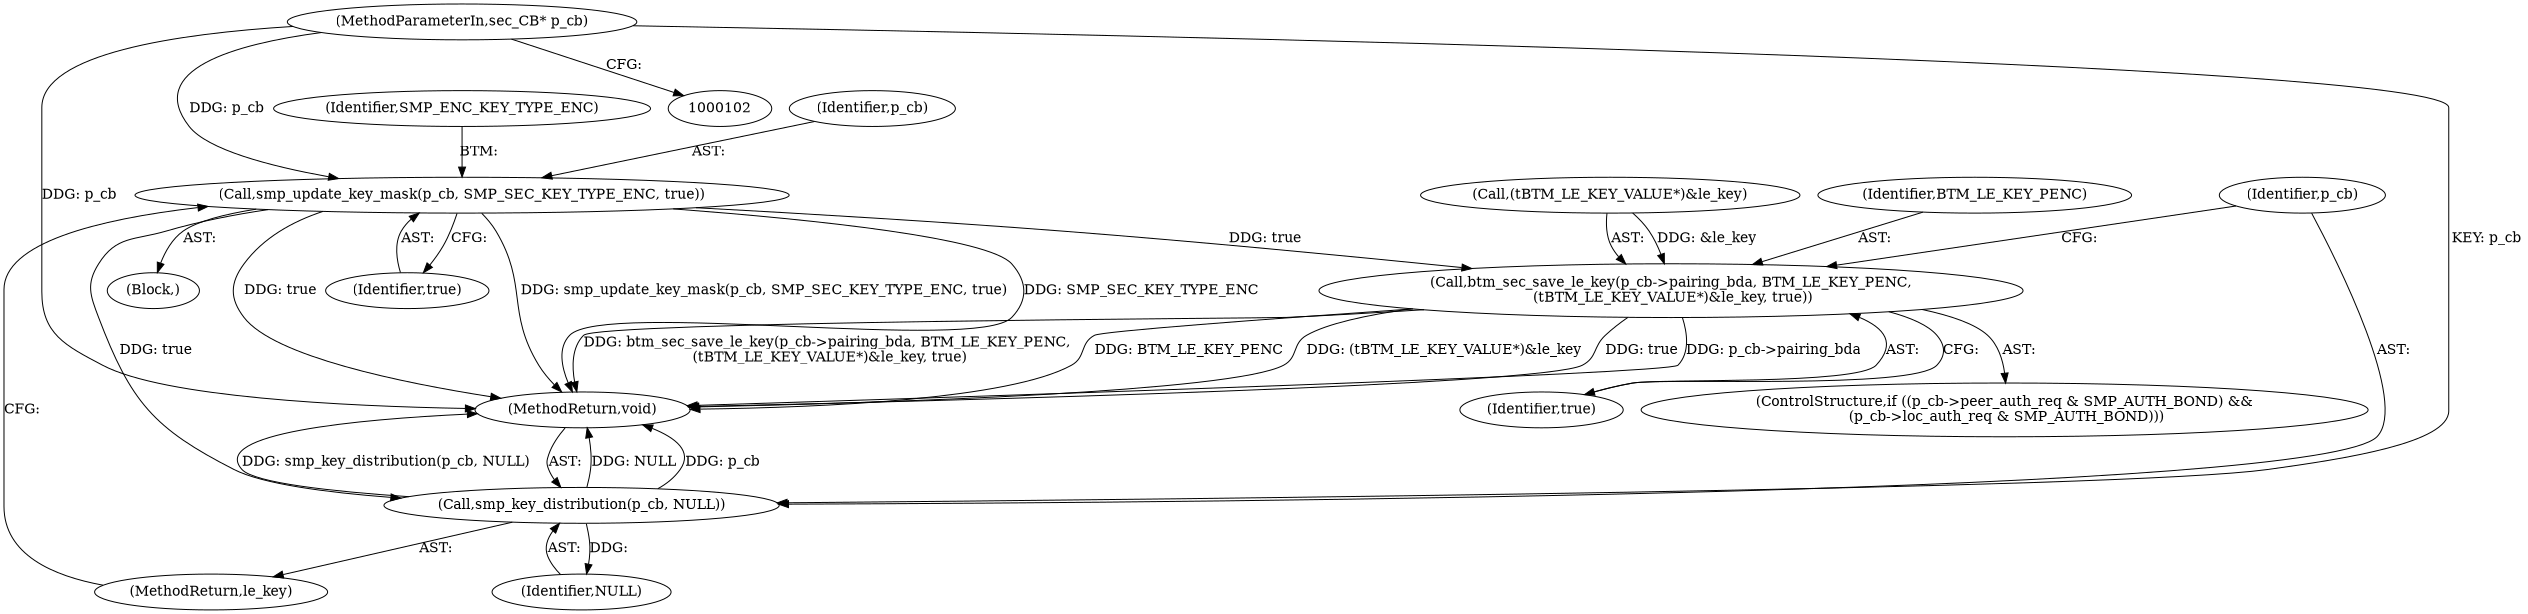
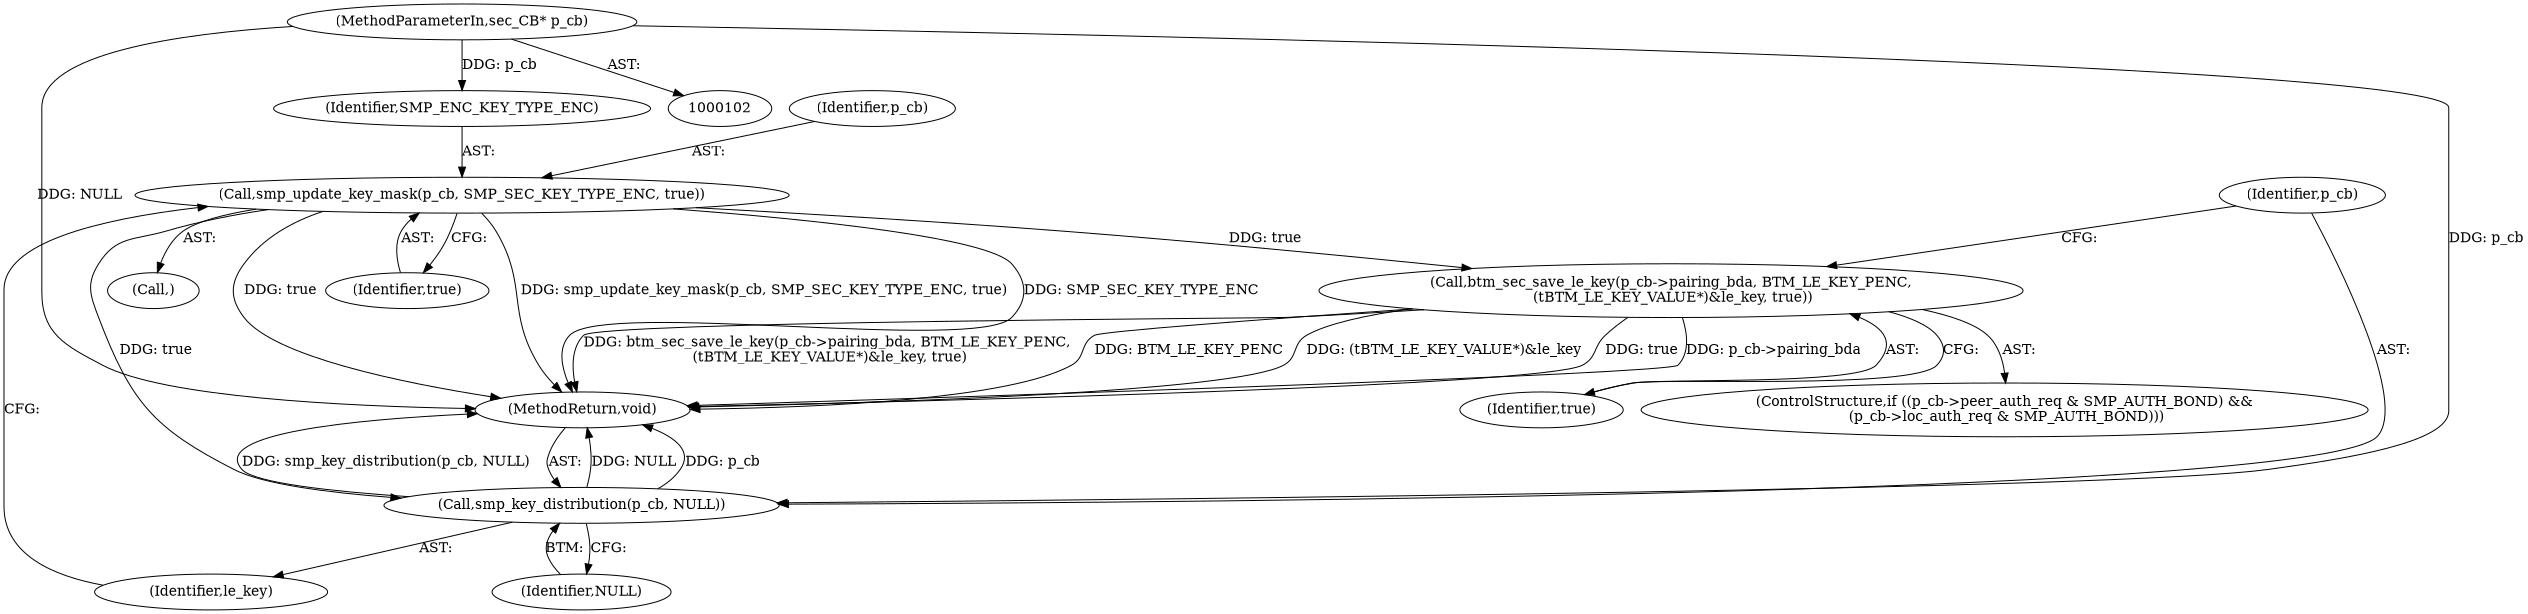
edge "(MethodParameterIn,sec_CB* p_cb)" -> "1000102": label "CFG: " -> "AST: "
edge "(MethodParameterIn,sec_CB* p_cb)" -> "(Call,smp_update_key_mask(p_cb, SMP_SEC_KEY_TYPE_ENC, true))": now "(MethodParameterIn,sec_CB* p_cb)" -> "(Identifier,SMP_ENC_KEY_TYPE_ENC)"
edge "(Identifier,SMP_ENC_KEY_TYPE_ENC)" -> "(Call,smp_update_key_mask(p_cb, SMP_SEC_KEY_TYPE_ENC, true))": label "BTM: " -> "AST: "
edge "(MethodParameterIn,sec_CB* p_cb)" -> "(MethodReturn,void)": label "DDG: p_cb" -> "DDG: NULL"
node "(Call,(tBTM_LE_KEY_VALUE*)&le_key)": removed
node "(Identifier,BTM_LE_KEY_PENC)": removed
edge "(MethodParameterIn,sec_CB* p_cb)" -> "(Call,smp_key_distribution(p_cb, NULL))": label "KEY: p_cb" -> "DDG: p_cb"
node "(Block,)": label "(Block,)" -> "(Call,)"
edge "(Identifier,NULL)" -> "(Call,smp_key_distribution(p_cb, NULL))": label "AST: " -> "BTM: "
edge "(Call,smp_key_distribution(p_cb, NULL))" -> "(Identifier,NULL)": label "DDG: " -> "CFG: "
node "(MethodReturn,le_key)": label "(MethodReturn,le_key)" -> "(Identifier,le_key)"
